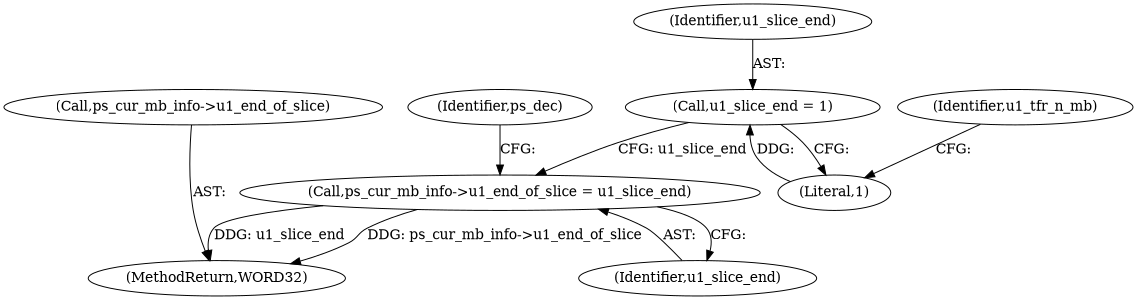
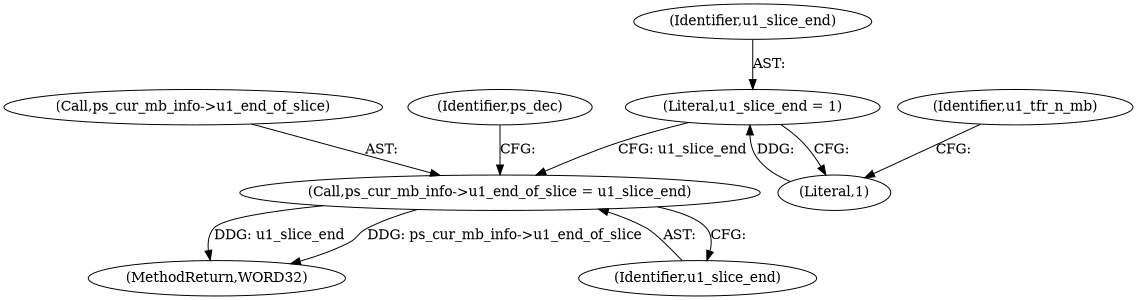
node "(Call,u1_slice_end = 1)": label "(Call,u1_slice_end = 1)" -> "(Literal,u1_slice_end = 1)"
edge "(Call,ps_cur_mb_info->u1_end_of_slice)" -> "(MethodReturn,WORD32)": now "(Call,ps_cur_mb_info->u1_end_of_slice)" -> "(Call,ps_cur_mb_info->u1_end_of_slice = u1_slice_end)"
